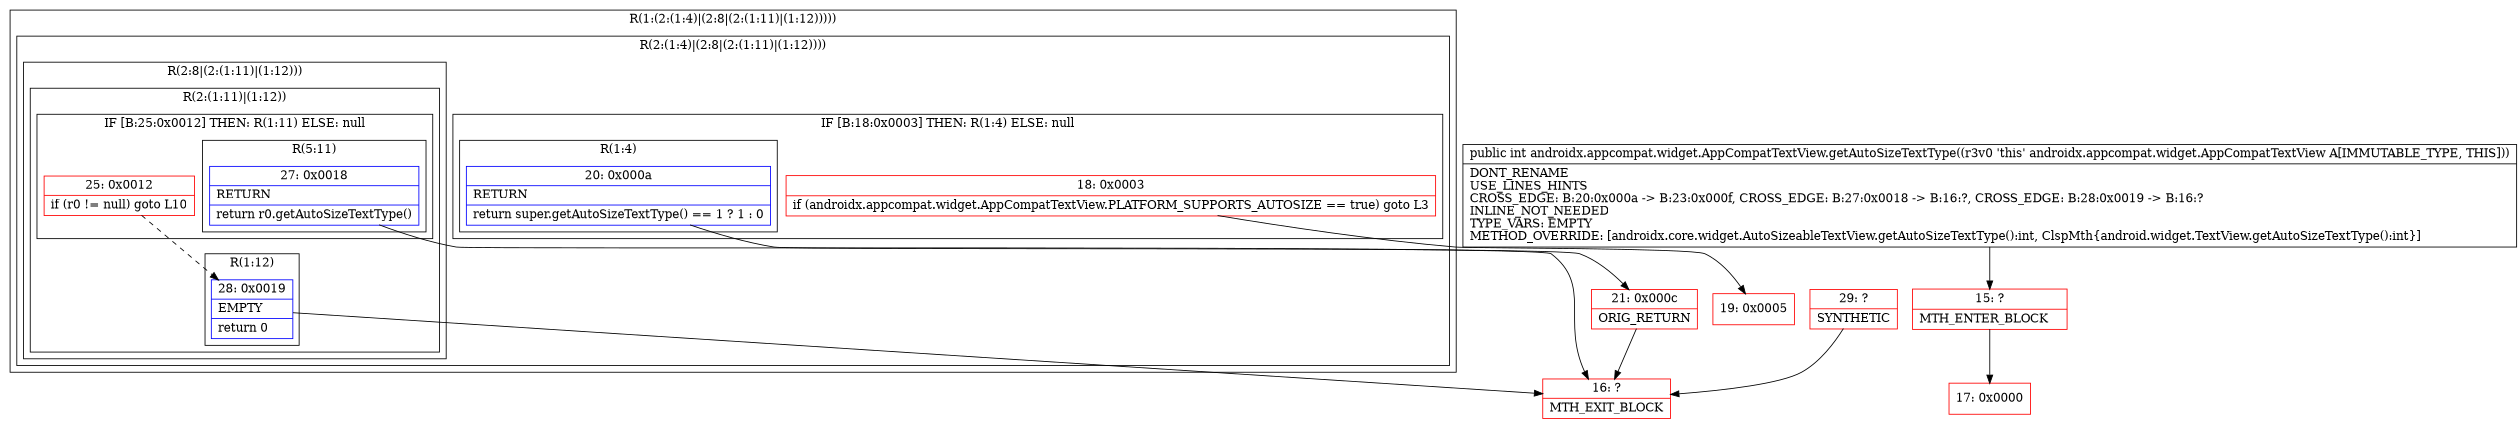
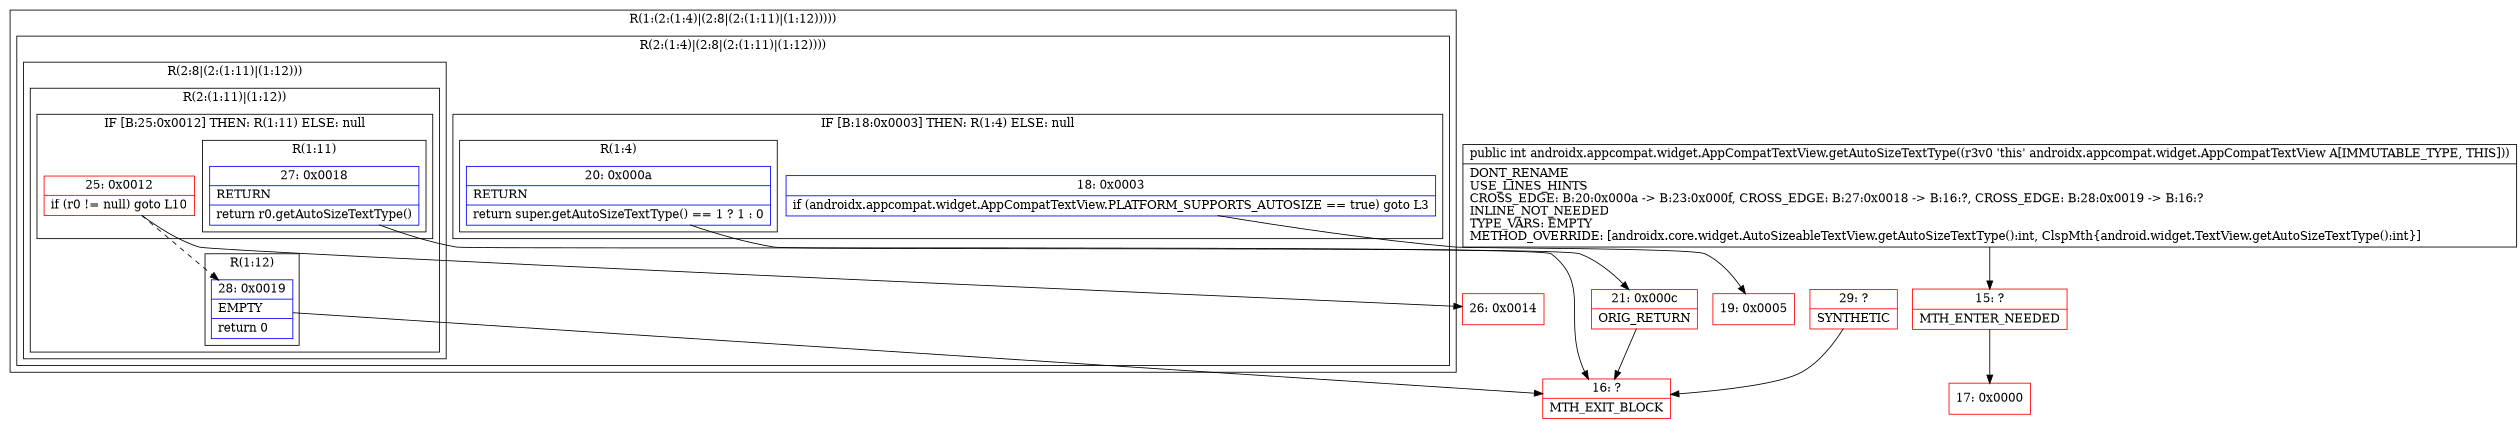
cluster "R(5:11)": label "R(5:11)" -> "R(1:11)"
node "18: 0x0003": color red -> blue
node "26: 0x0014": added
node "15: ?": text "MTH_ENTER_BLOCK" -> "MTH_ENTER_NEEDED"
